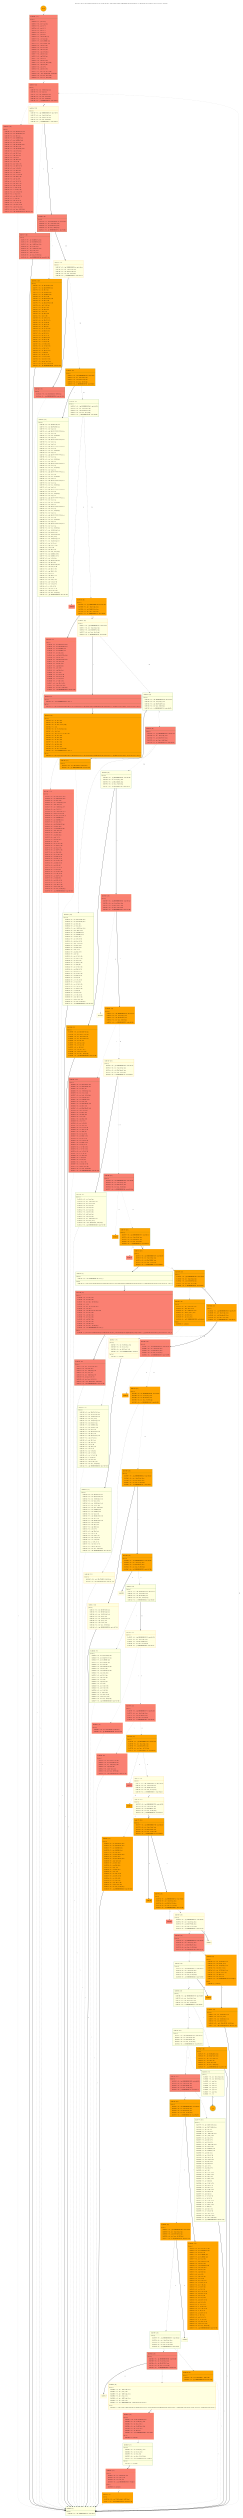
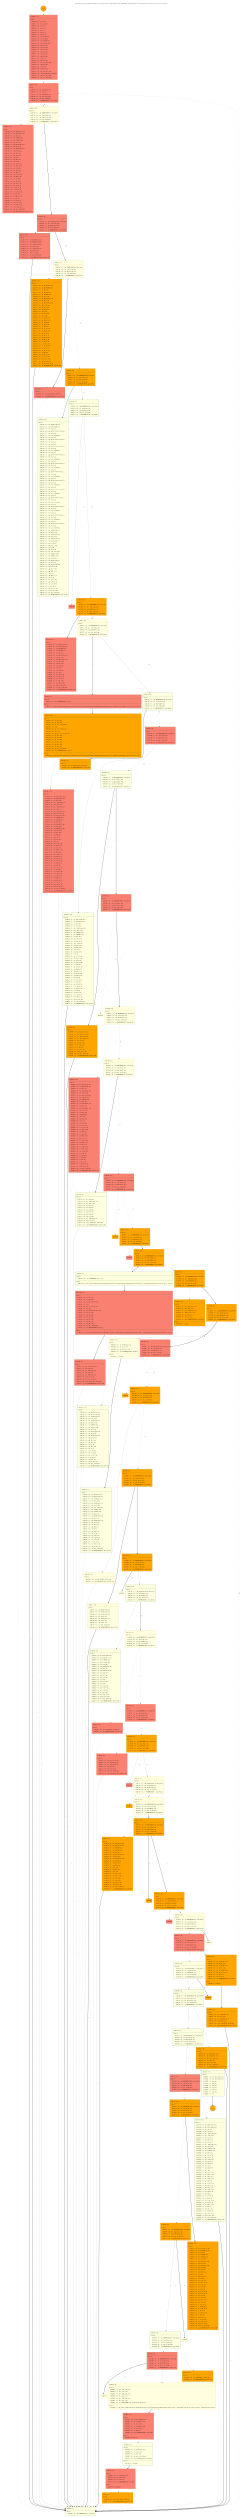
node "0x4015a3 [28]": fillcolor orange -> lightyellow
